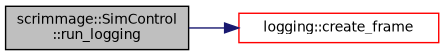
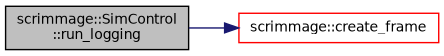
node "logging::create_frame": label "logging::create_frame" -> "scrimmage::create_frame"
